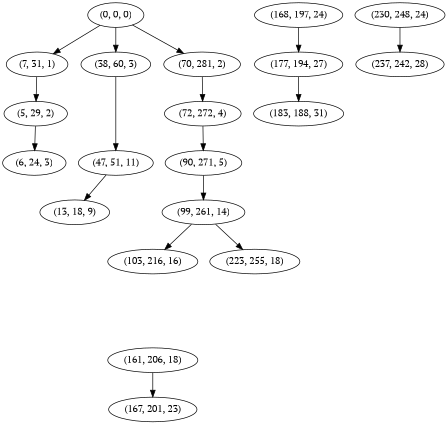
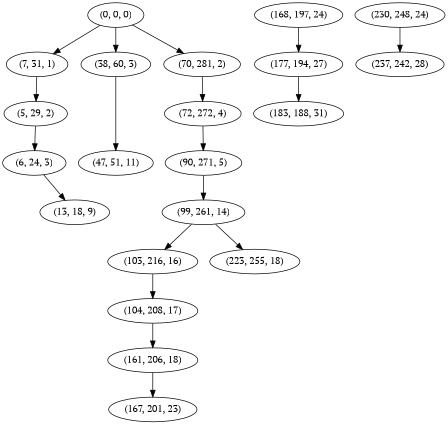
edge "(47, 51, 11)" -> "(13, 18, 9)": now "(6, 24, 3)" -> "(13, 18, 9)"
node "(104, 208, 17)": added
